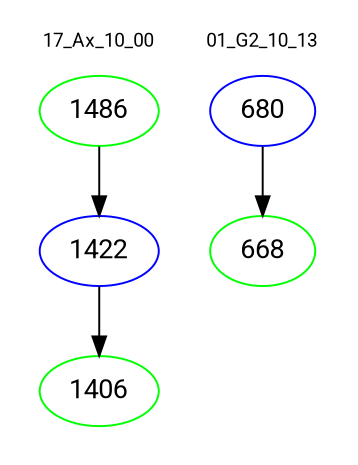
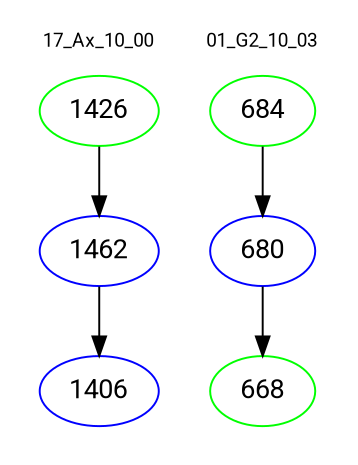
cluster "01_G2_10_13": label "01_G2_10_13" -> "01_G2_10_03"
node "1486": label "1486" -> "1426"
node "684": added
node "1422": label "1422" -> "1462"
node "1406": color green -> blue
